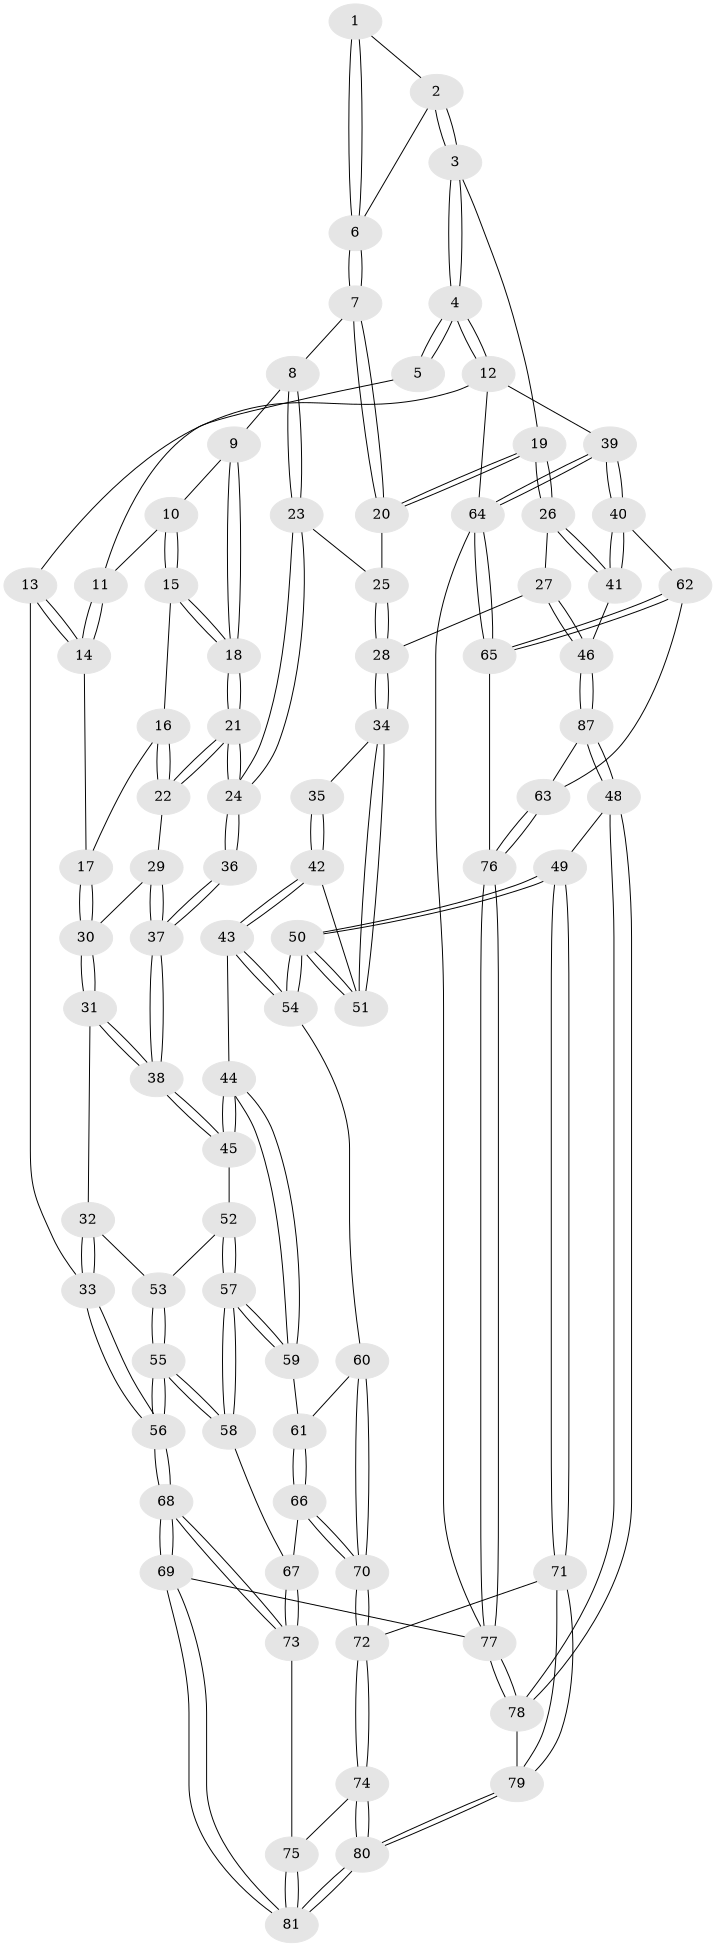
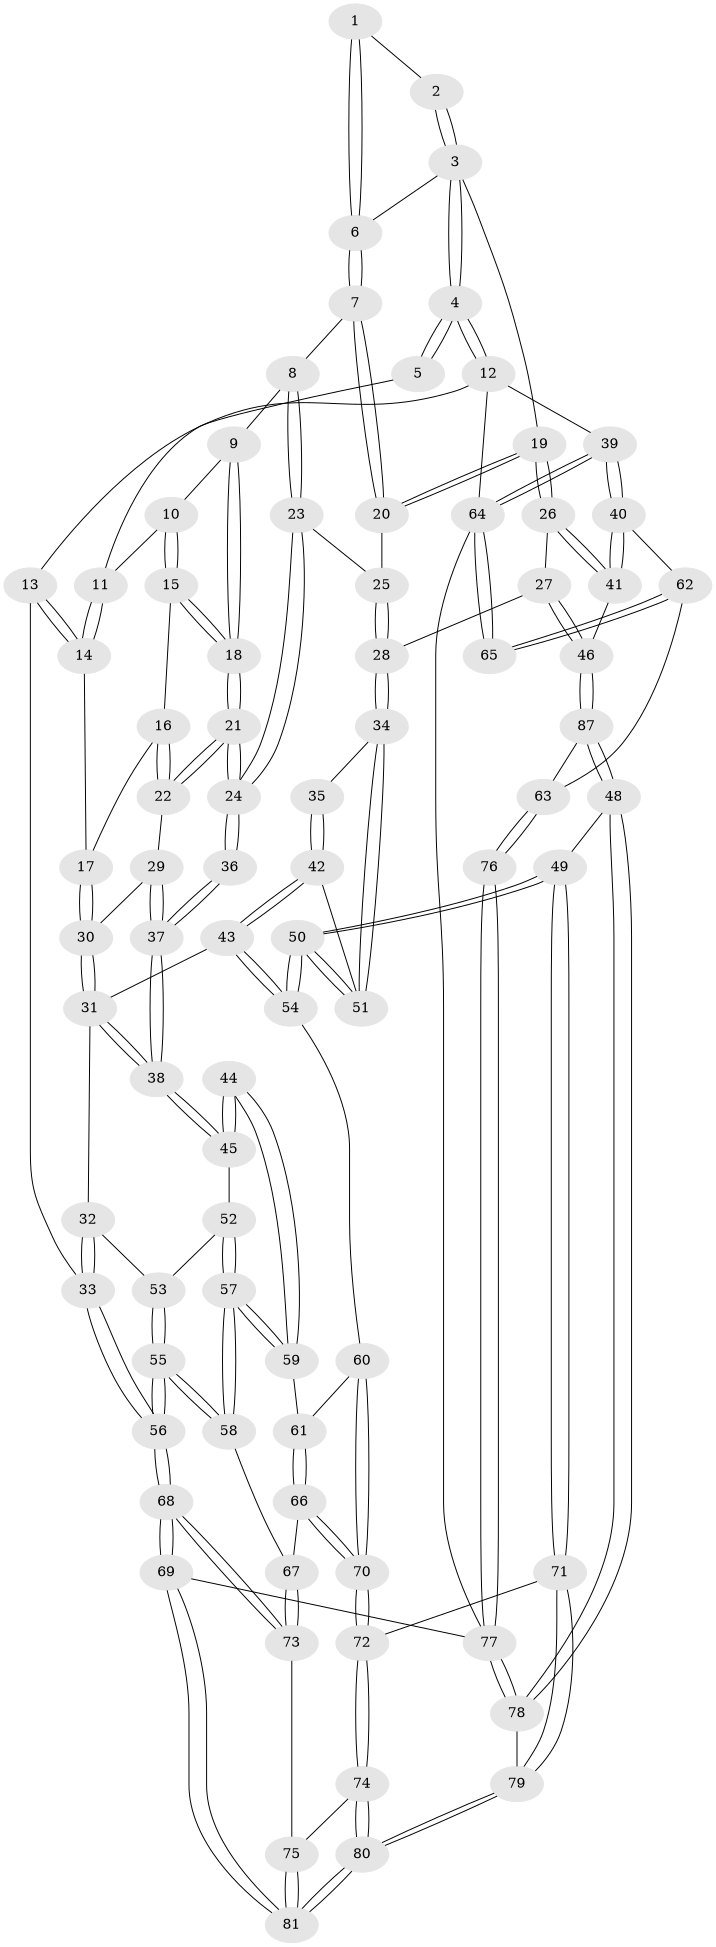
edge "2" -- "6": now "3" -- "6"
edge "65" -- "76": removed
edge "43" -- "44": now "43" -- "31"
